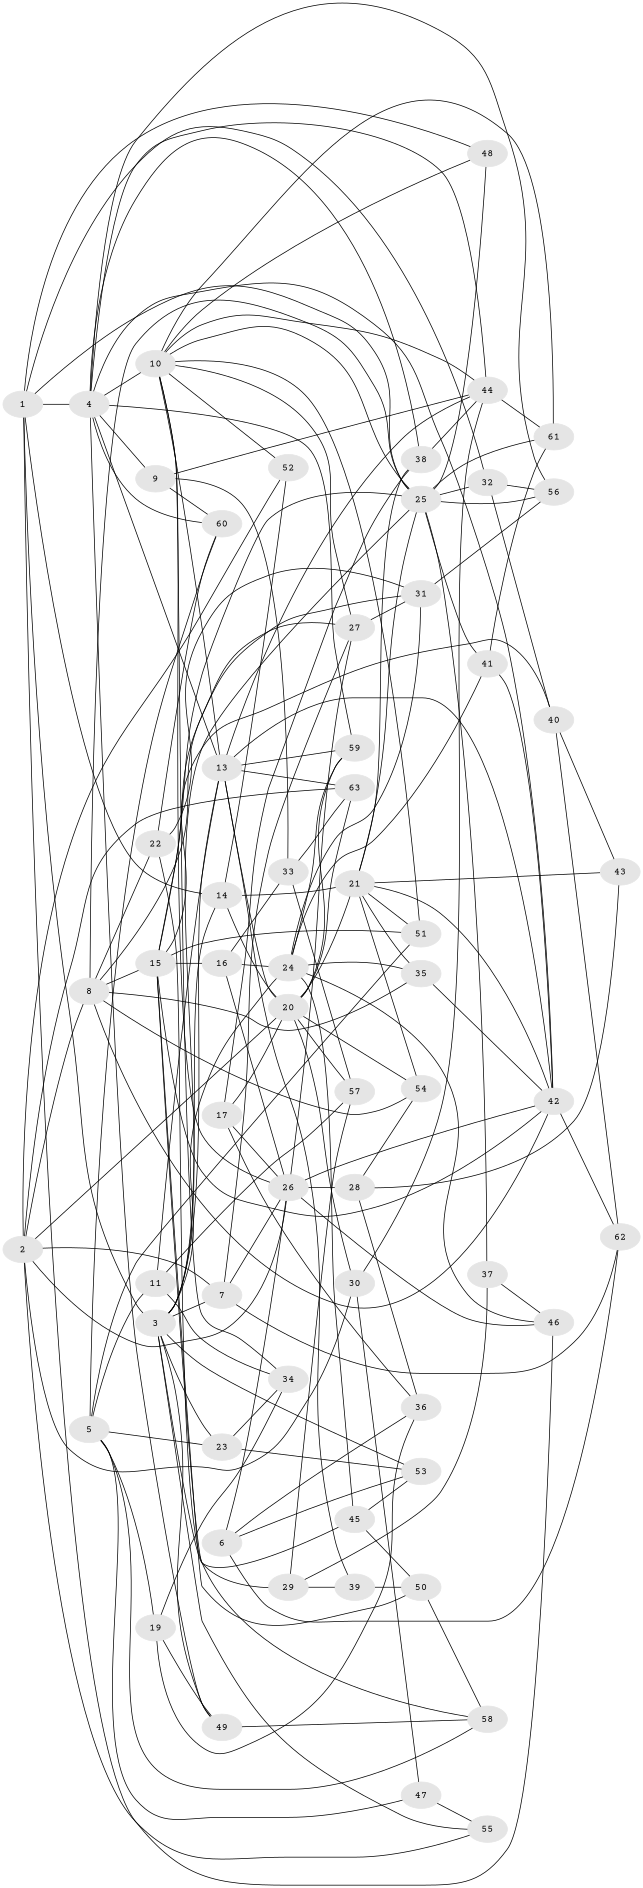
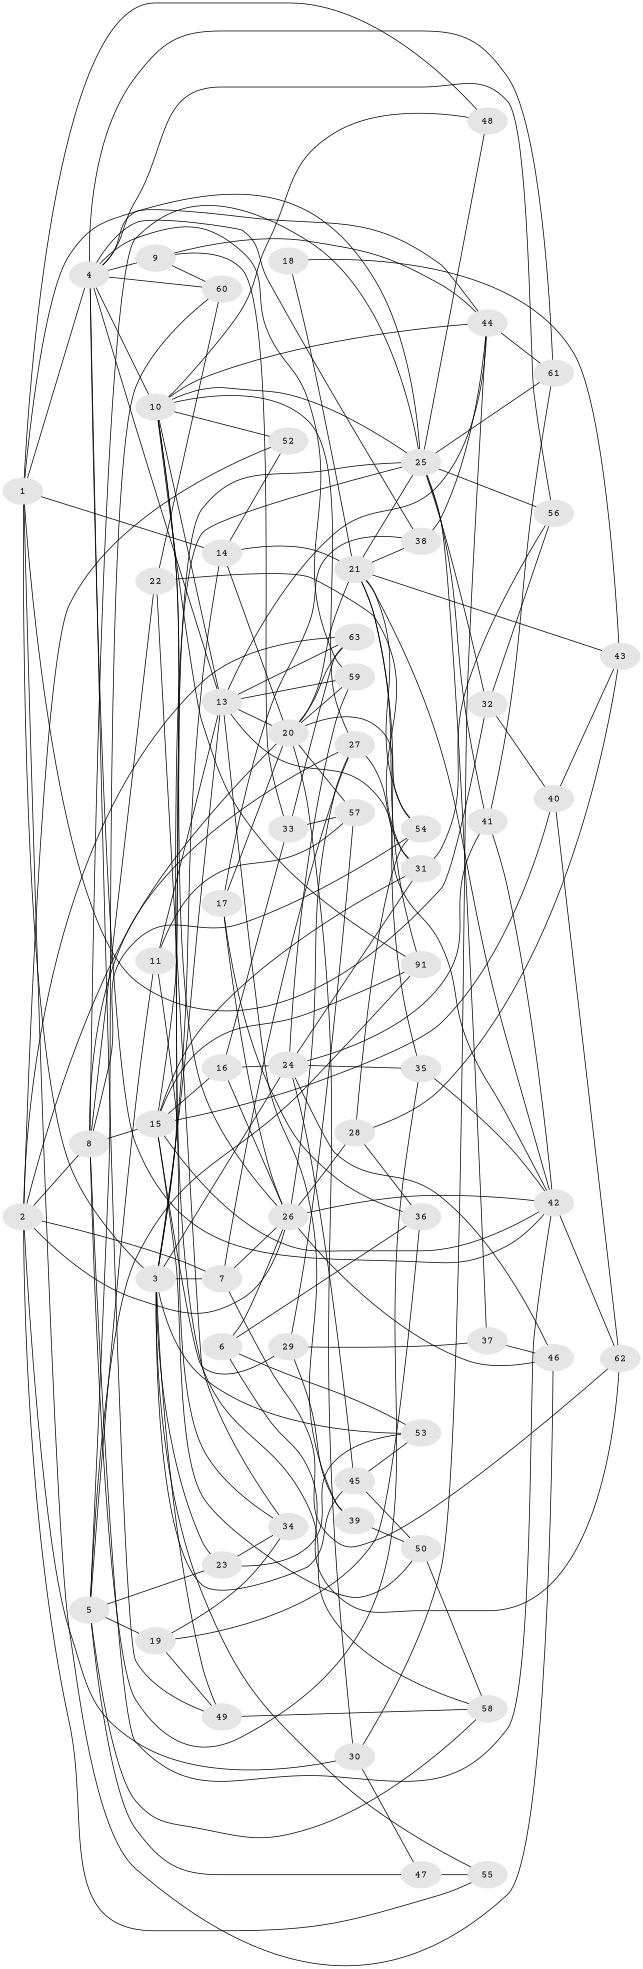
edge "10" -- "61": now "4" -- "61"
node "18": added
node "51": label "51" -> "91"
